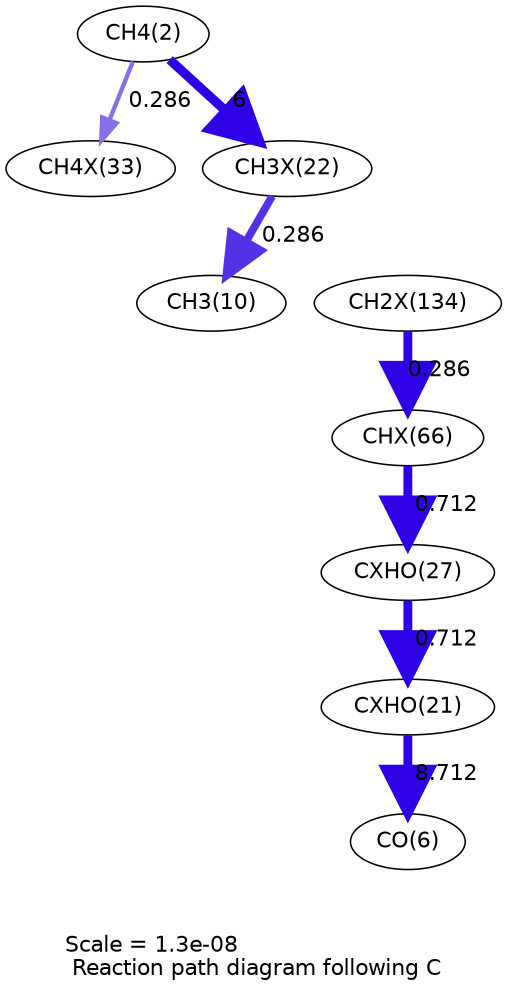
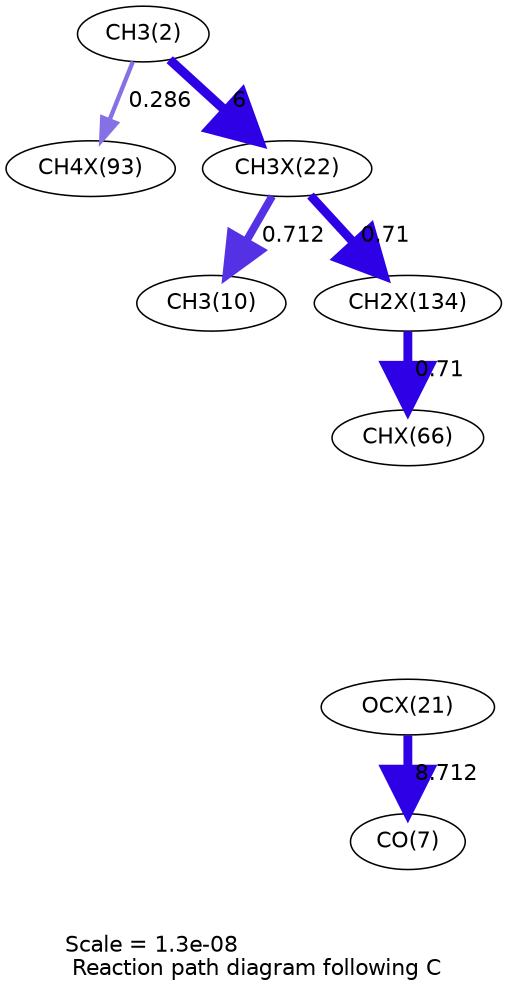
node "CH4(2)": label "CH4(2)" -> "CH3(2)"
node "CH4X(33)": label "CH4X(33)" -> "CH4X(93)"
edge "CH3X(22)" -> "CH2X(134)": added, label "0.71"
edge "CH3X(22)" -> "CH3(10)": label " 0.286" -> " 0.712"
edge "CH2X(134)" -> "CHX(66)": label " 0.286" -> " 0.71"
node "CXHO(27)": removed
node "CXHO(21)": label "CXHO(21)" -> "OCX(21)"
node "CO(6)": label "CO(6)" -> "CO(7)"
